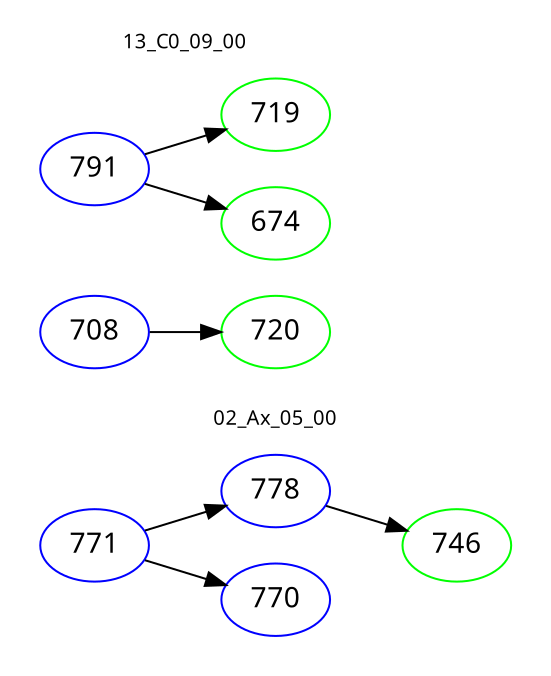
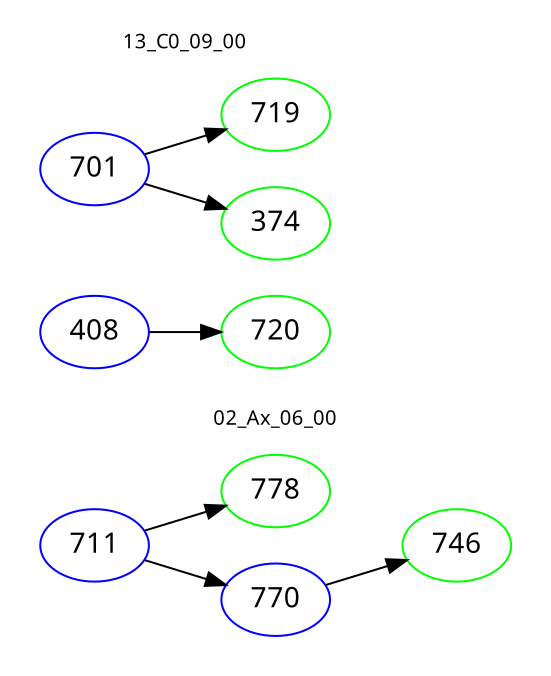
node "791": label "791" -> "701"
node "674": label "674" -> "374"
node "708": label "708" -> "408"
cluster "02_Ax_05_00": label "02_Ax_05_00" -> "02_Ax_06_00"
node "778": color blue -> green
edge "778" -> "746": now "770" -> "746"
node "771": label "771" -> "711"
